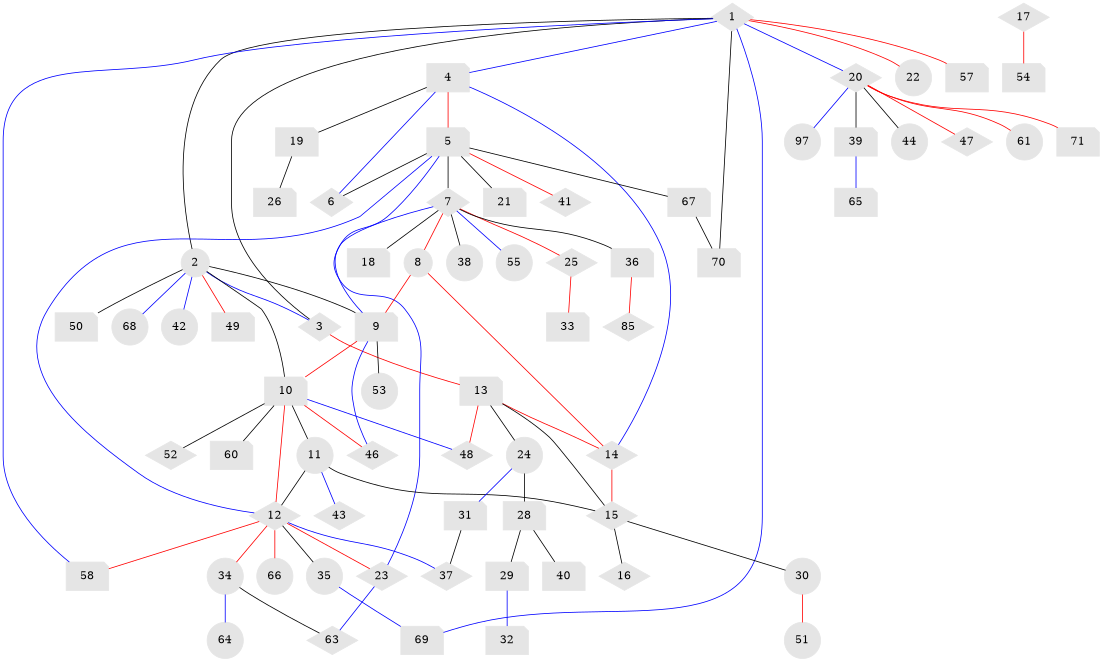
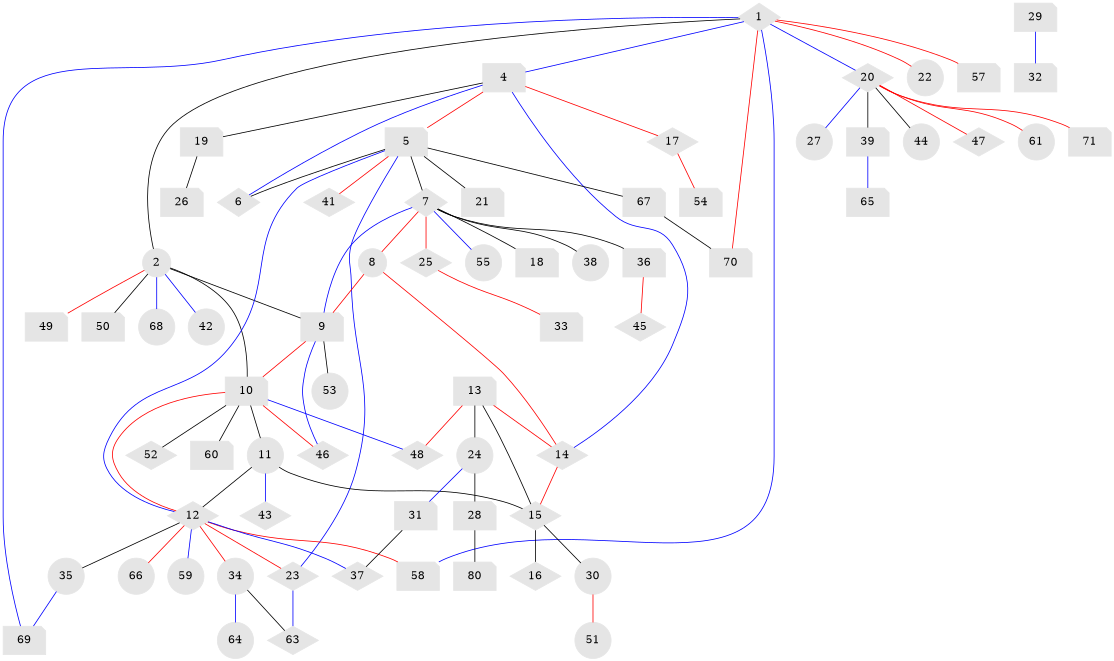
edge "4" -- "17": added
edge "1" -- "70": color black -> red
node "97": label "97" -> "27"
node "3": removed
node "85": label "85" -> "45"
edge "28" -- "29": removed
node "59": added
node "40": label "40" -> "80"
